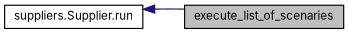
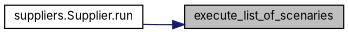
edge "execute_list_of_scenaries" -> "suppliers.Supplier.run": reversed
